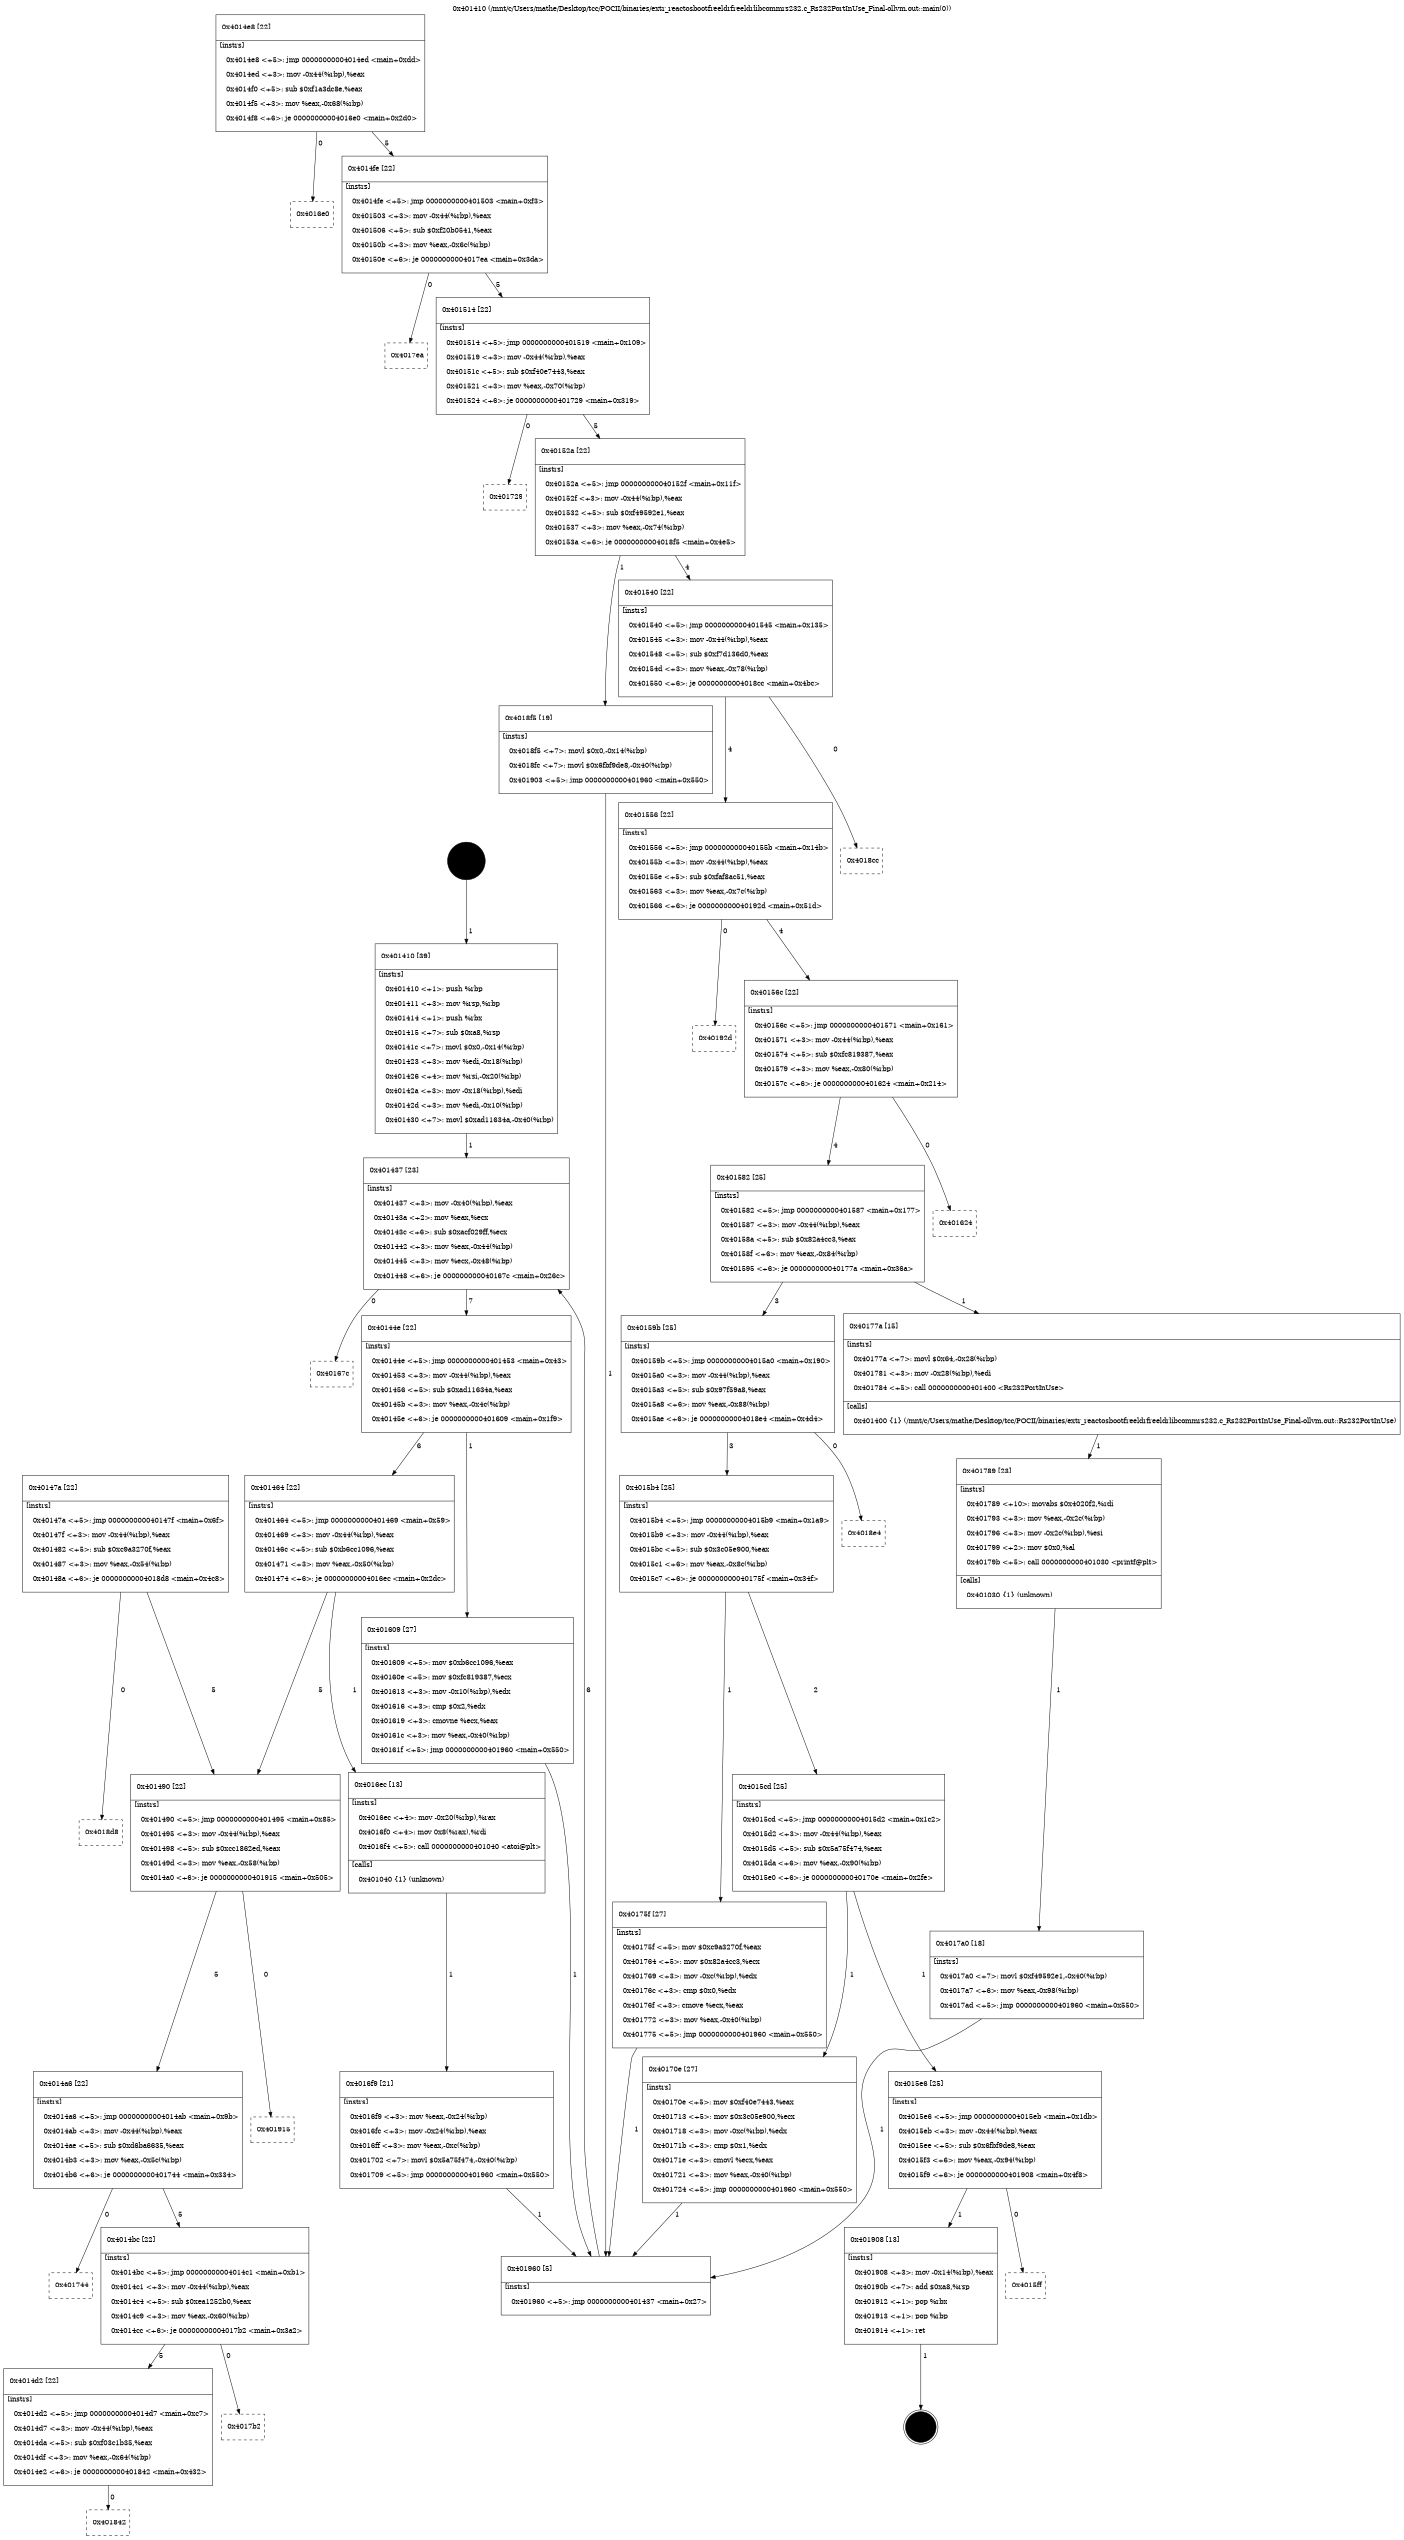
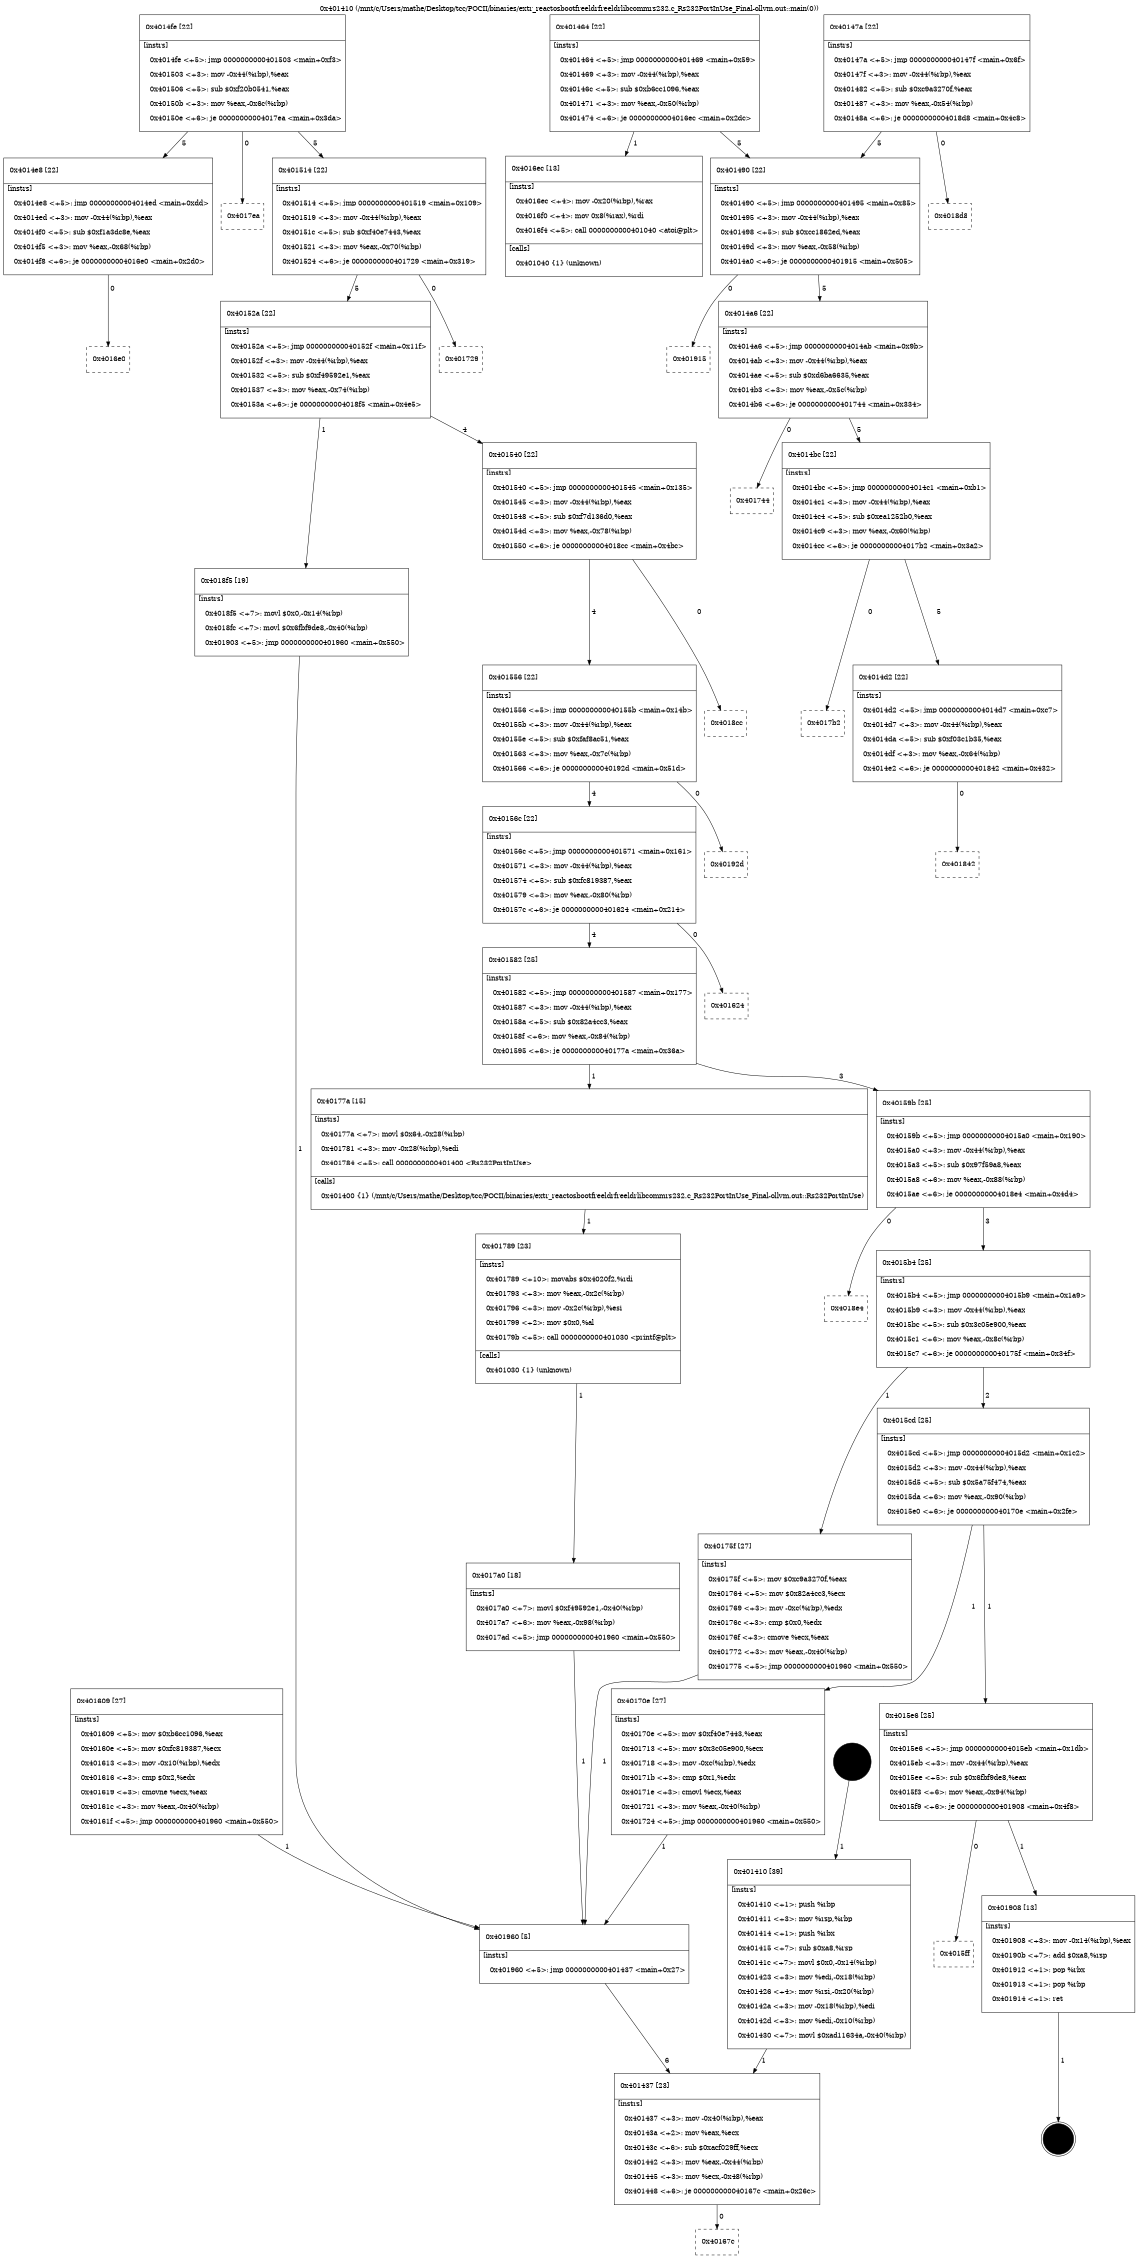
edge "0x4014e8 [22]" -> "0x4014fe [22]": reversed
node "0x40144e [22]": removed
node "0x4016f9 [21]": removed
